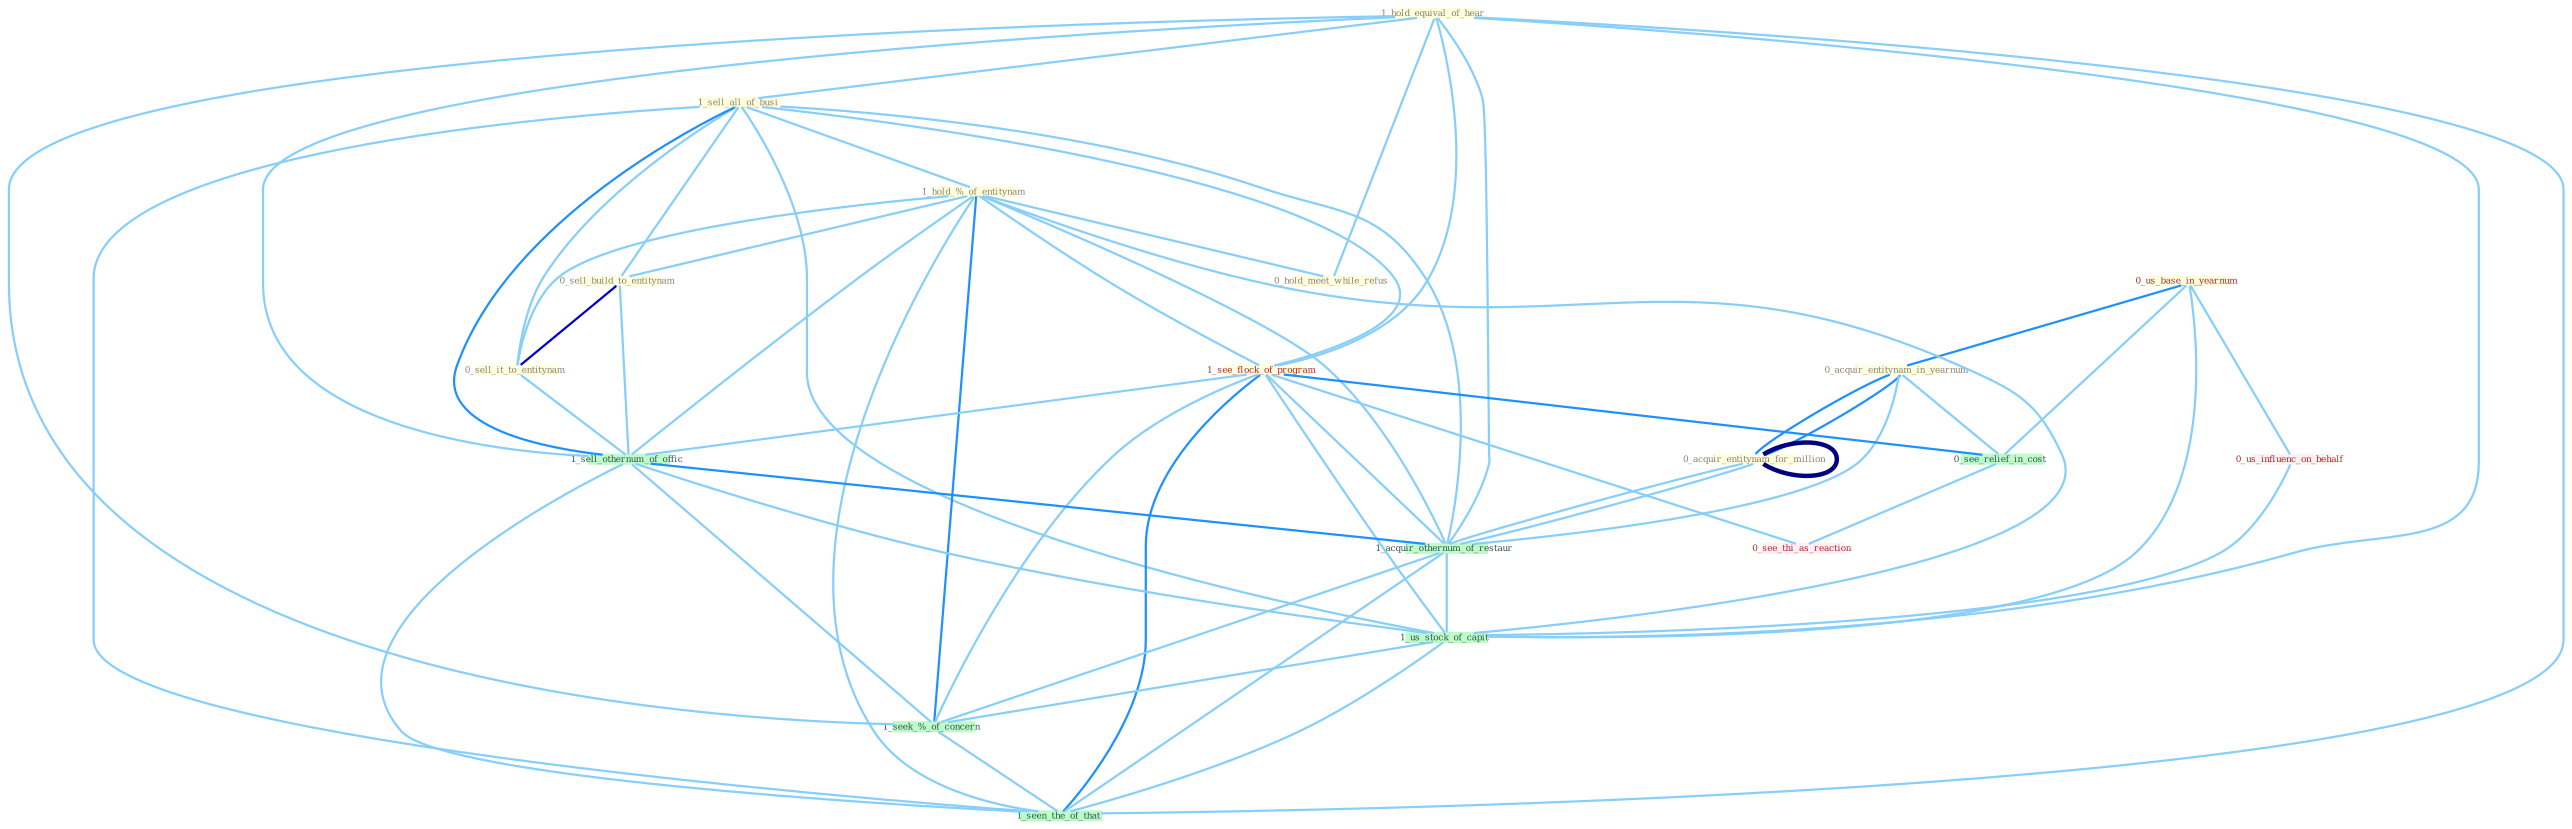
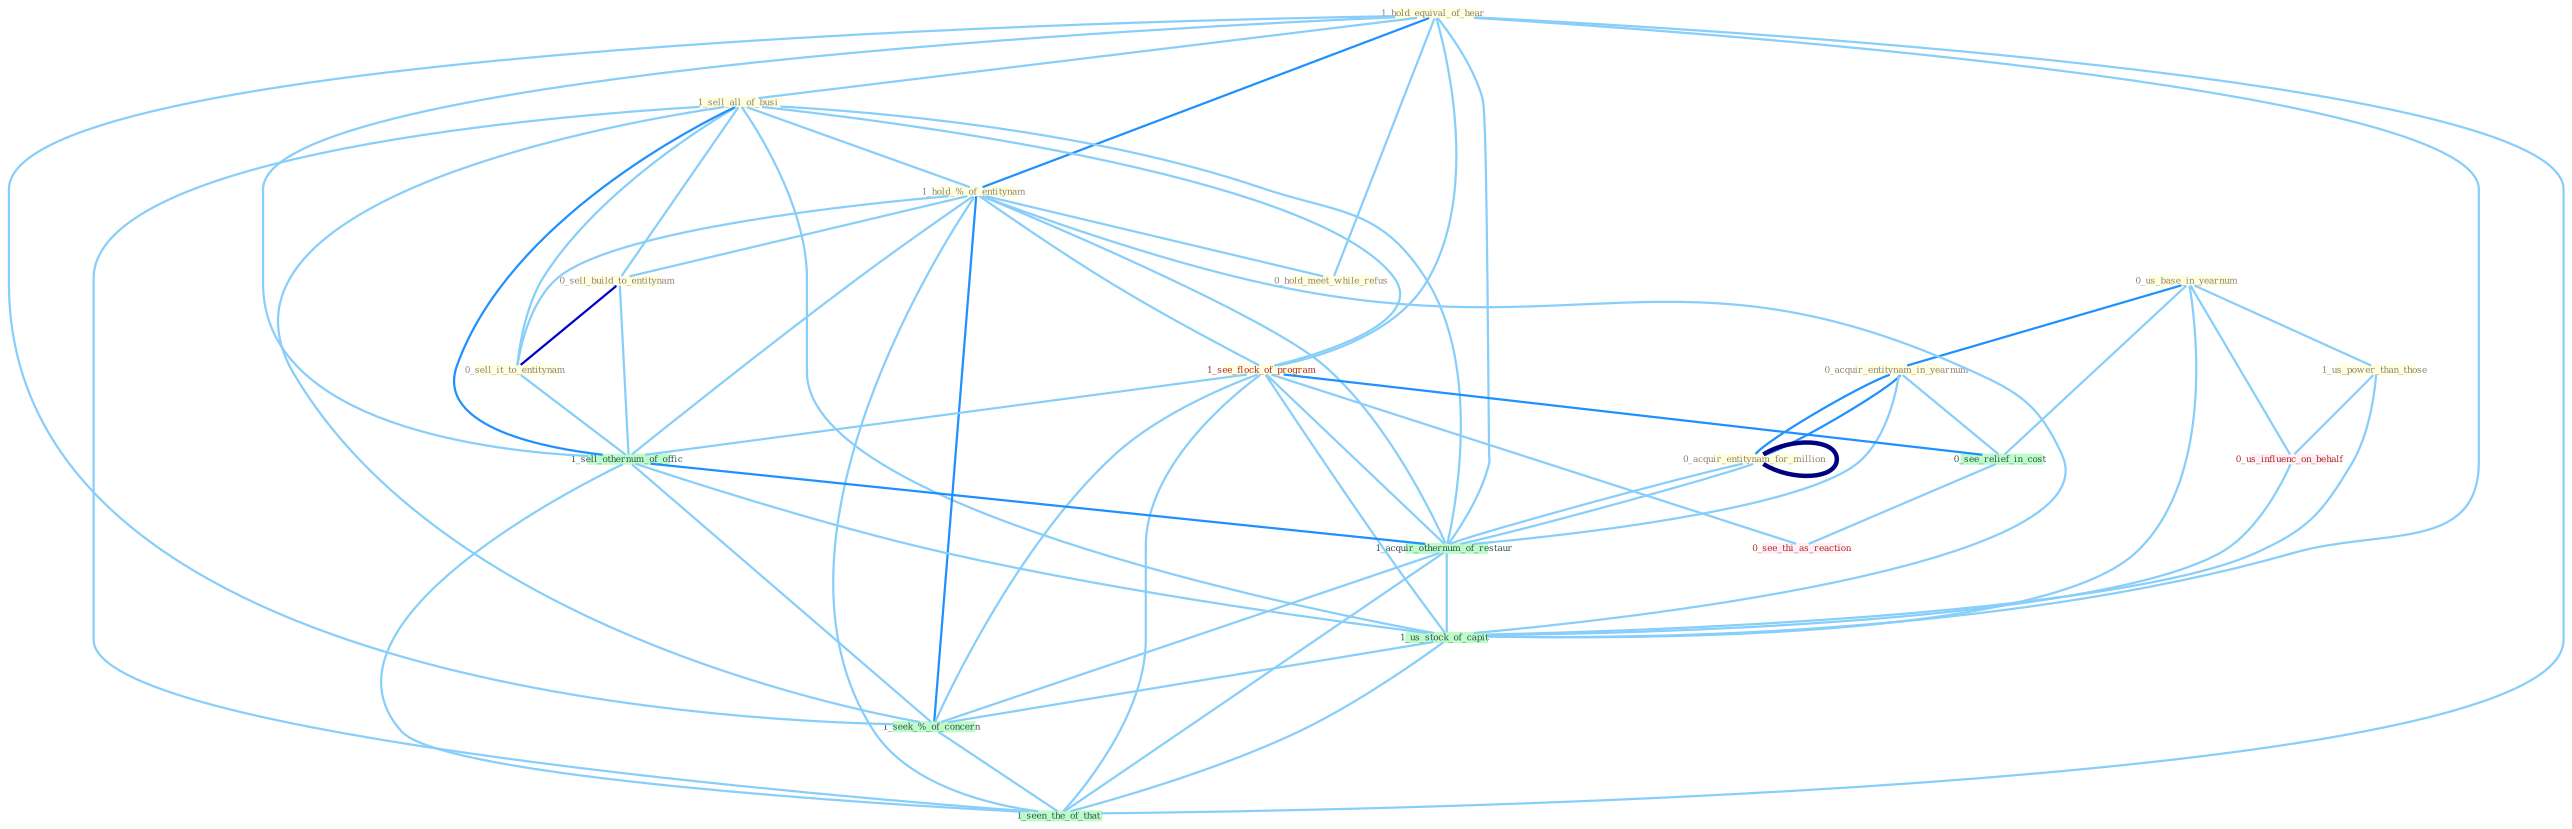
edge "1_hold_equival_of_hear" -- "1_hold_%_of_entitynam": added
node "0_us_base_in_yearnum": fontcolor #b22222 -> #8b7d6b
node "1_us_power_than_those": added
edge "1_sell_all_of_busi" -- "1_seek_%_of_concern": added
edge "1_see_flock_of_program" -- "1_seen_the_of_that": color #1e90ff -> #87cefa
